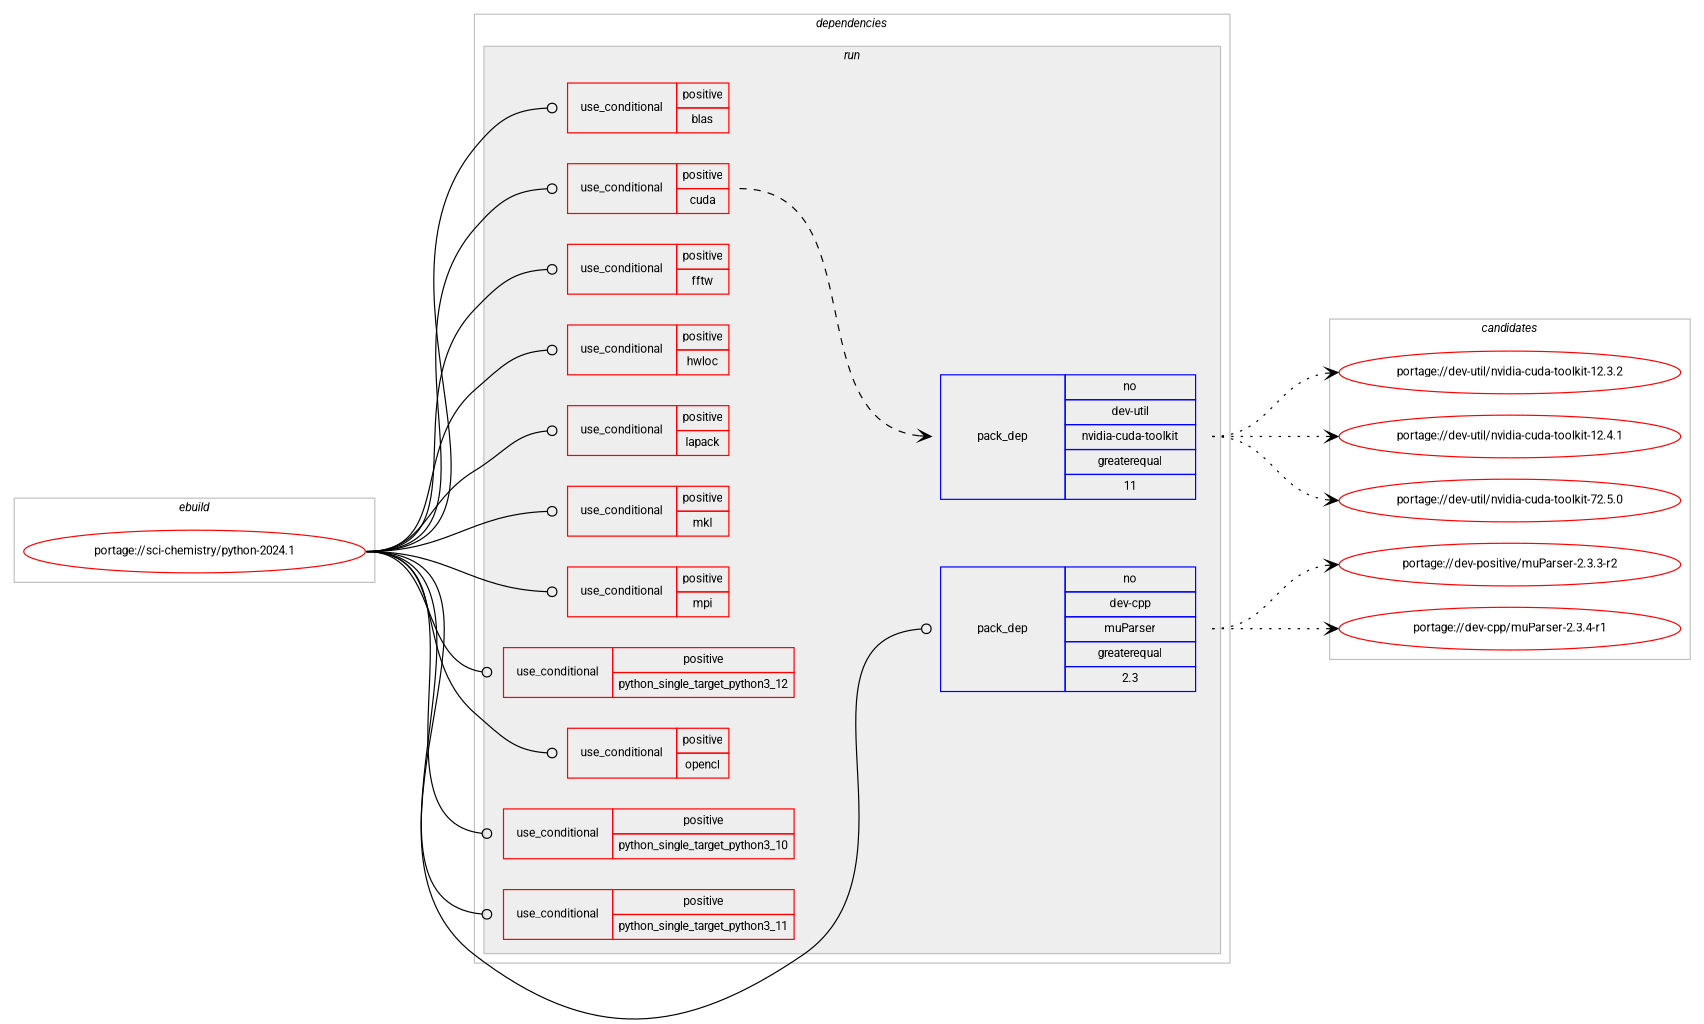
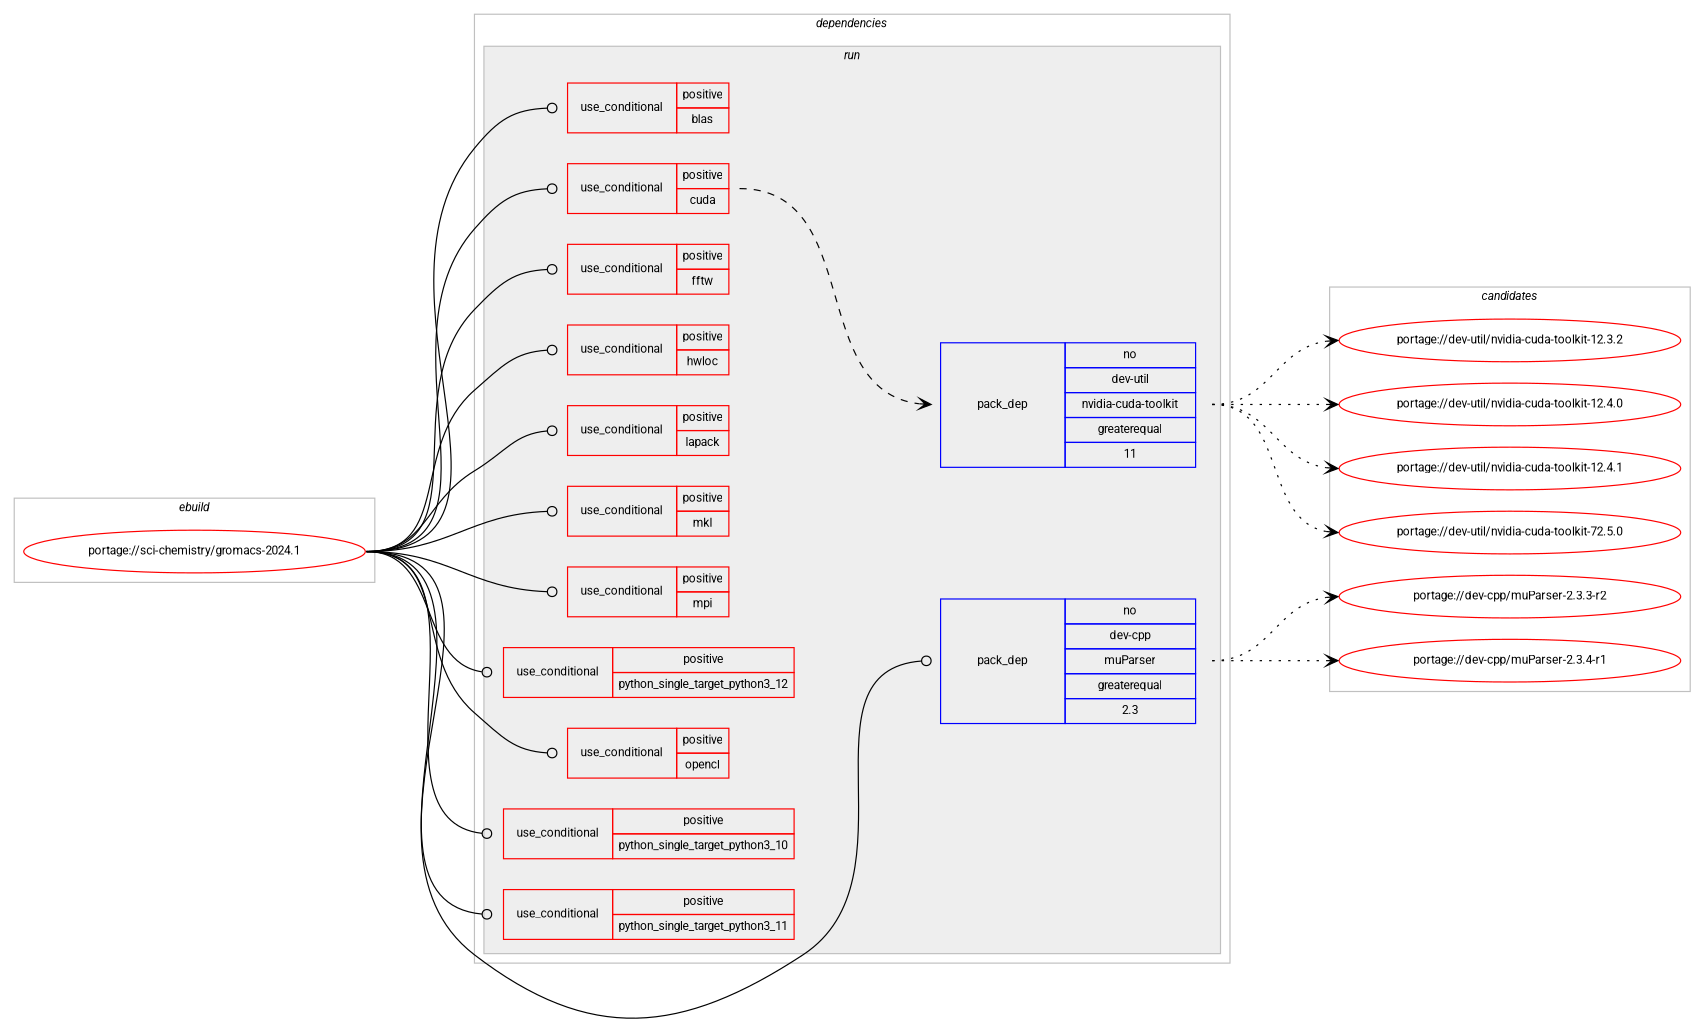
node "portage://dev-util/nvidia-cuda-toolkit-12.4.0": added
node "portage://sci-chemistry/python-2024.1": label "portage://sci-chemistry/python-2024.1" -> "portage://sci-chemistry/gromacs-2024.1"
node "portage://dev-positive/muParser-2.3.3-r2": label "portage://dev-positive/muParser-2.3.3-r2" -> "portage://dev-cpp/muParser-2.3.3-r2"
